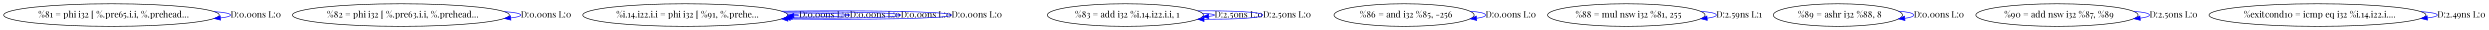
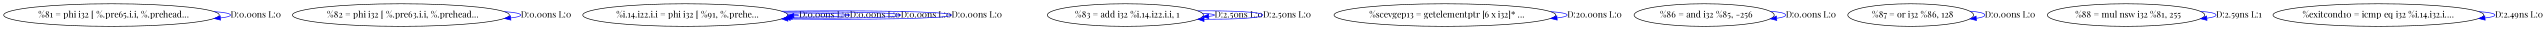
node "%scevgep13 = getelementptr [6 x i32]* ...": added
node "%89 = ashr i32 %88, 8": removed
node "%87 = or i32 %86, 128": added
node "%90 = add nsw i32 %87, %89": removed
node "%exitcond10 = icmp eq i32 %i.14.i22.i....": label "%exitcond10 = icmp eq i32 %i.14.i22.i...." -> "%exitcond10 = icmp eq i32 %i.14.i32.i...."
